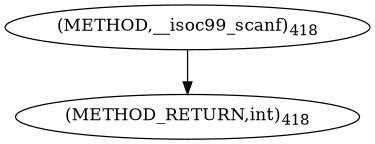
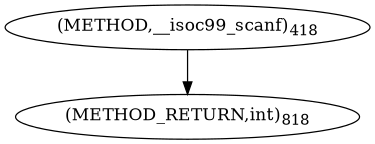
node "(METHOD_RETURN,int)": text "418" -> "818"
